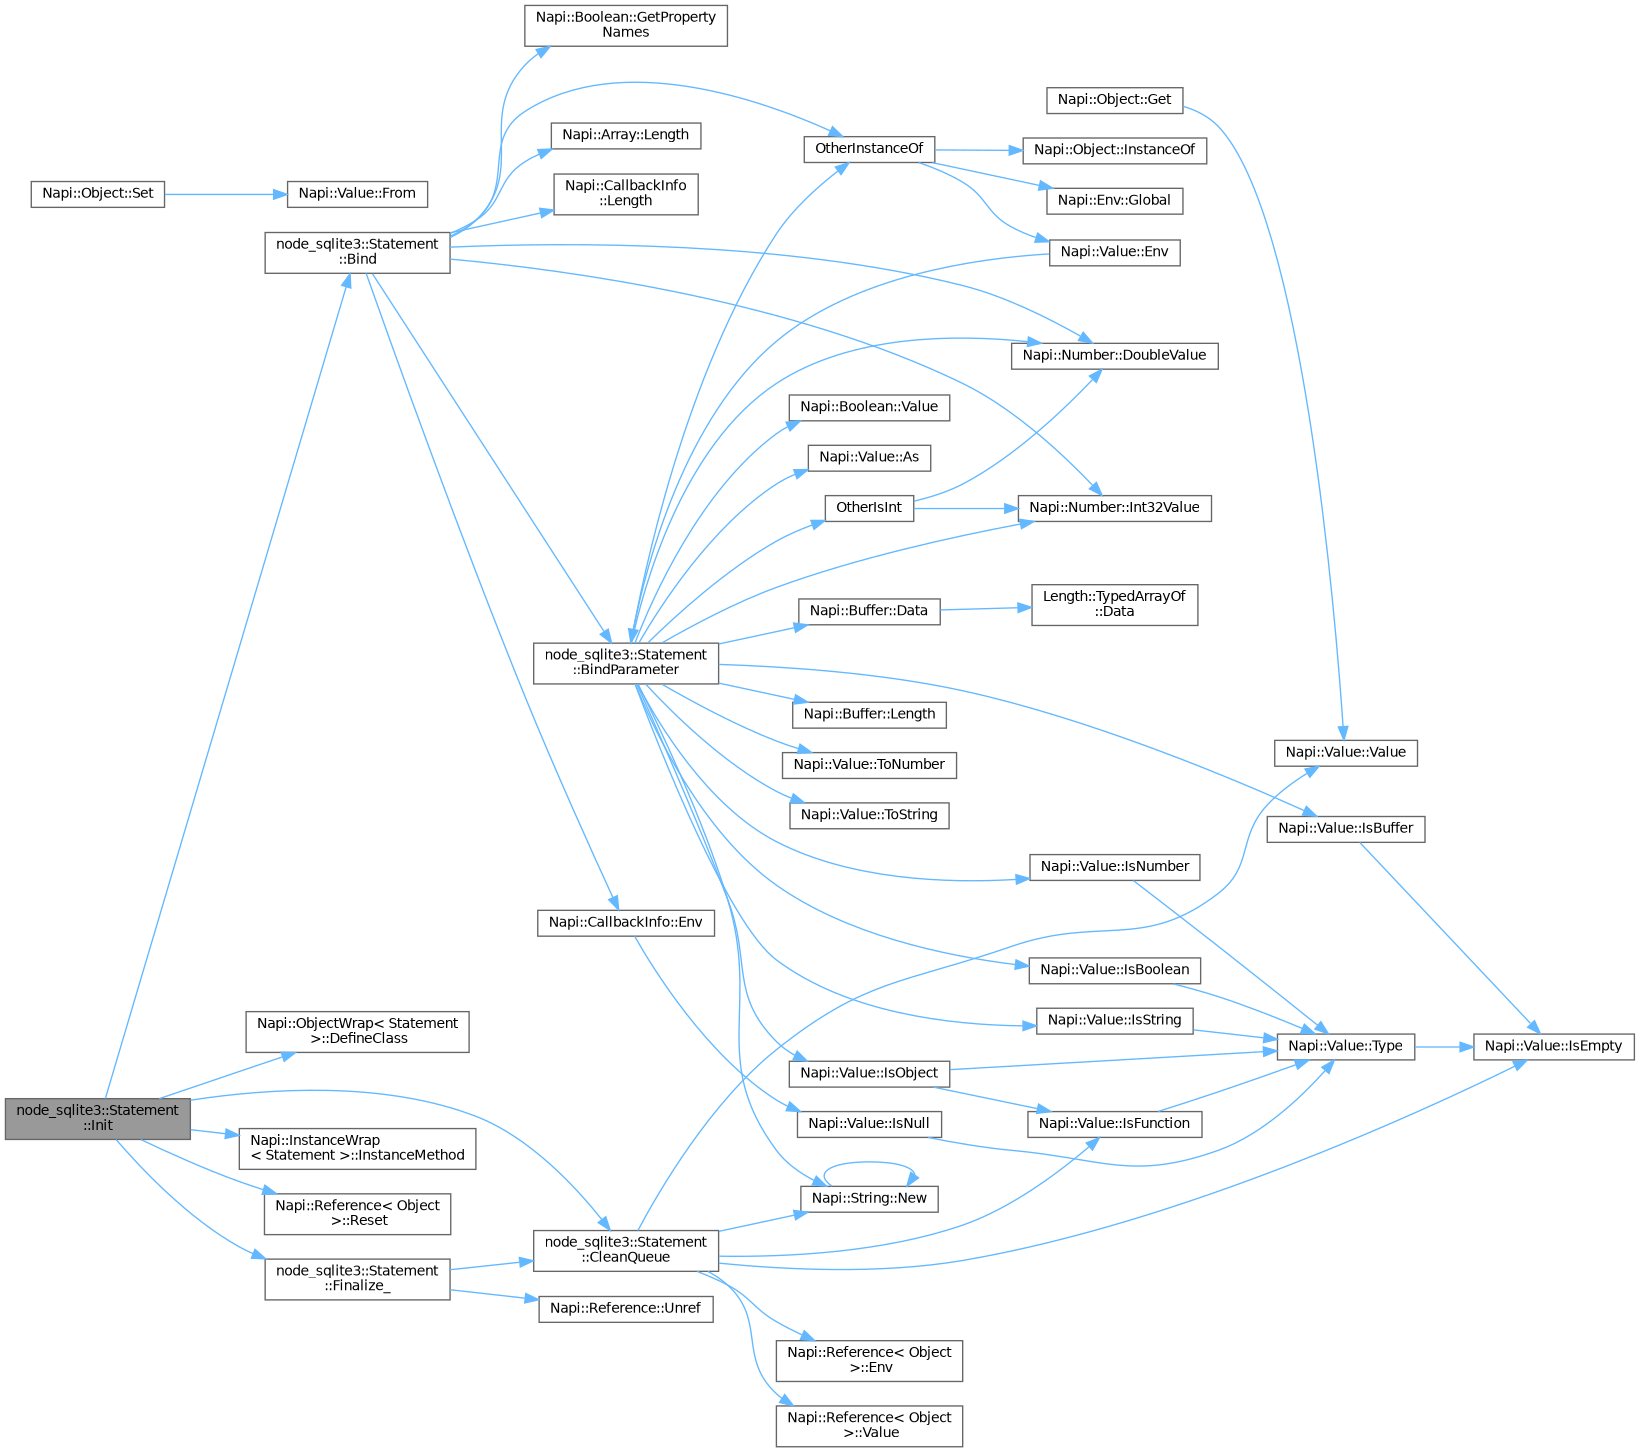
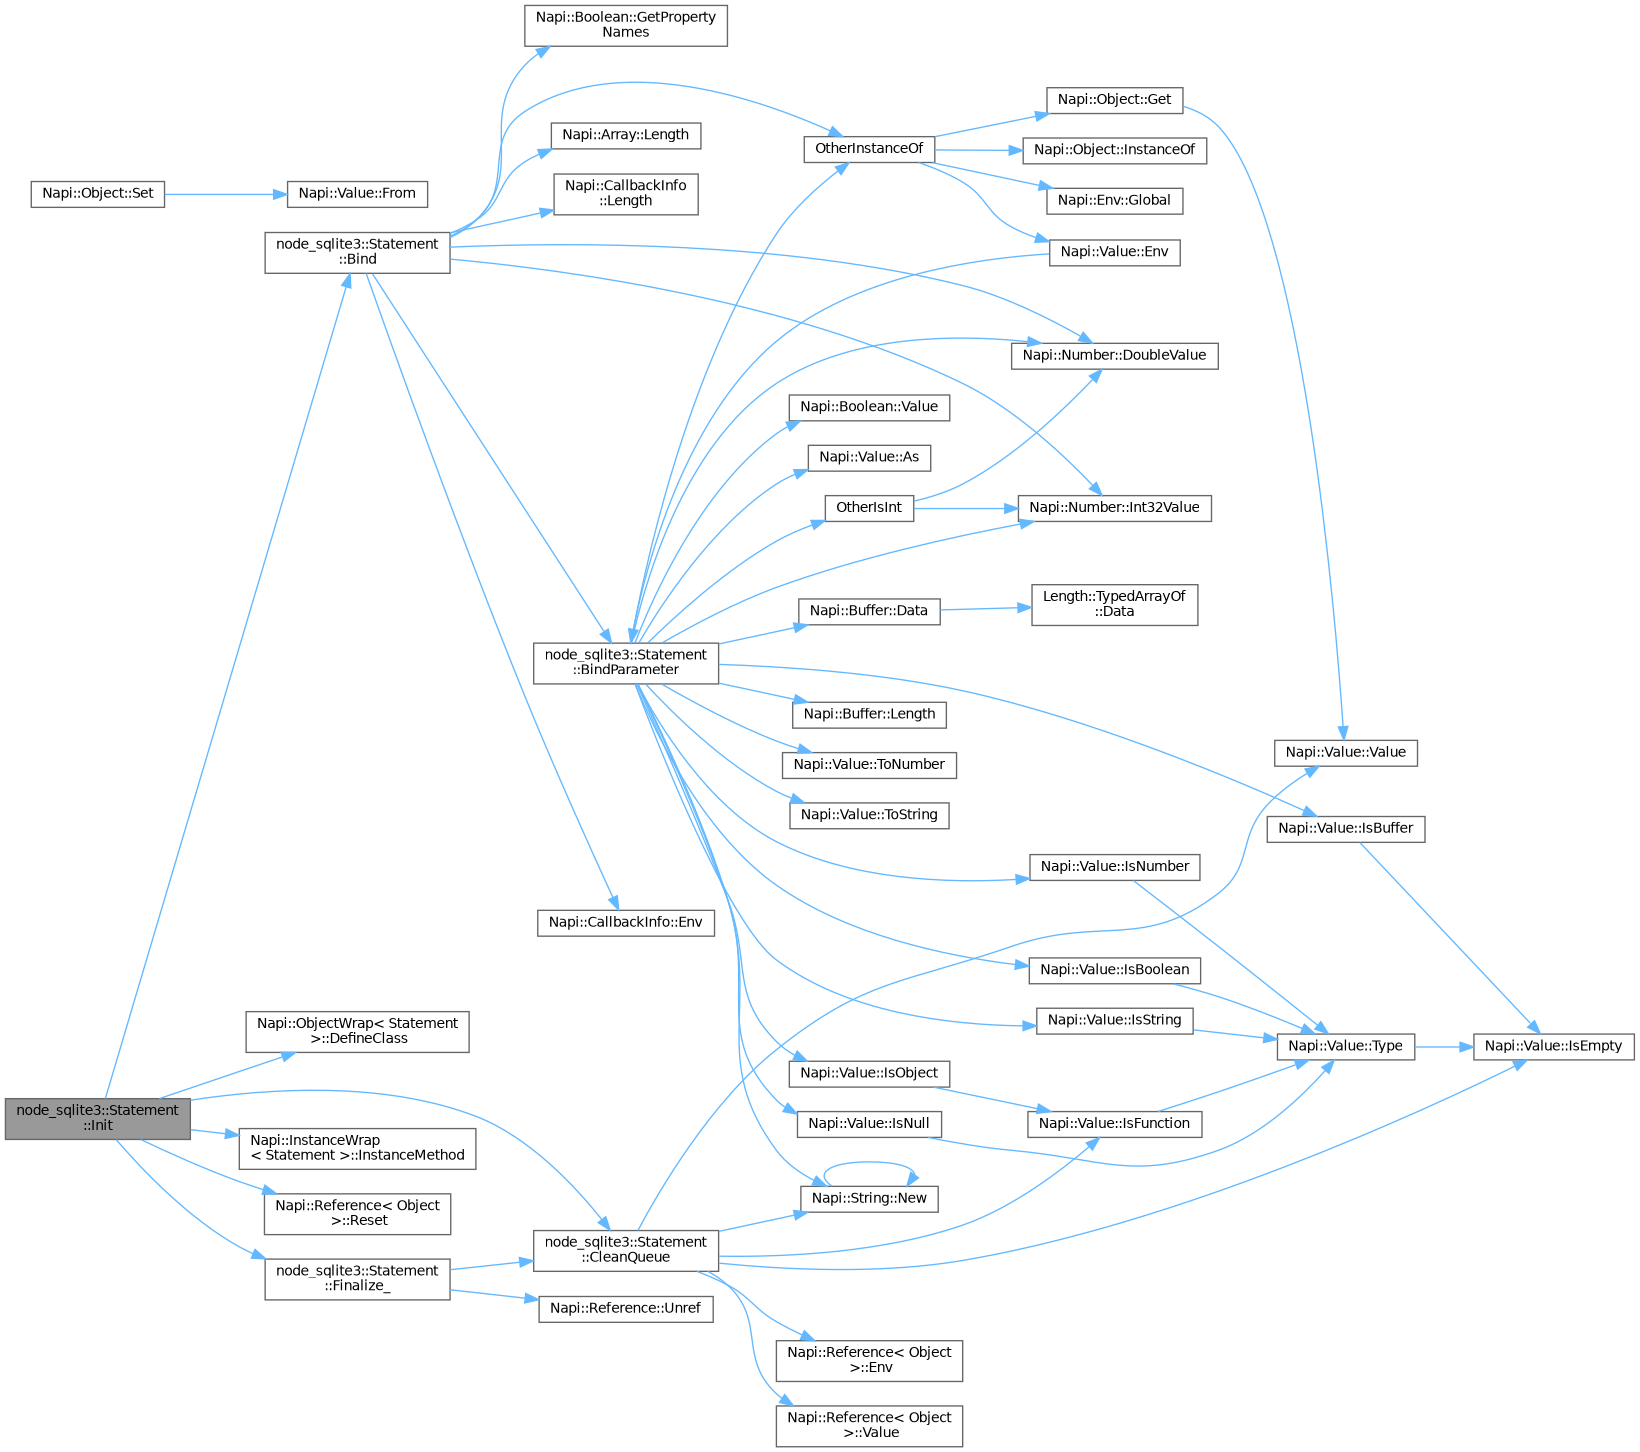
edge "OtherInstanceOf" -> "Napi::Object::Get": added
edge "Napi::CallbackInfo::Env" -> "Napi::Value::IsNull": now "node_sqlite3::Statement ::BindParameter" -> "Napi::Value::IsNull"
edge "Napi::Value::IsObject" -> "Napi::Value::Type": removed
